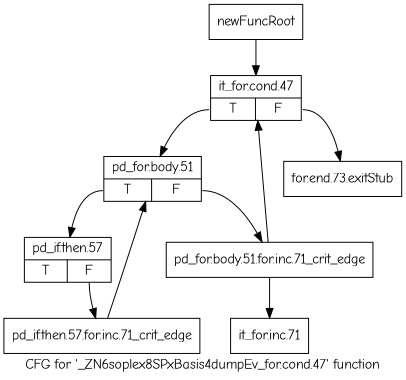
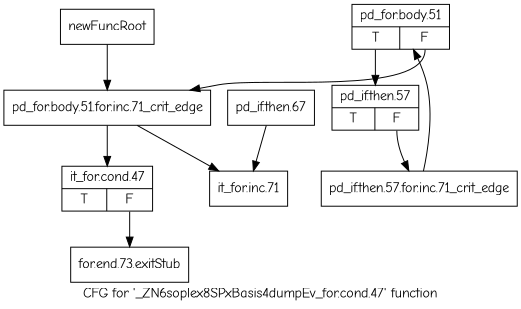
edge "newFuncRoot" -> "it_for.cond.47": now "newFuncRoot" -> "pd_for.body.51.for.inc.71_crit_edge"
node "pd_if.then.67": added
edge "it_for.cond.47" -> "pd_for.body.51": removed
